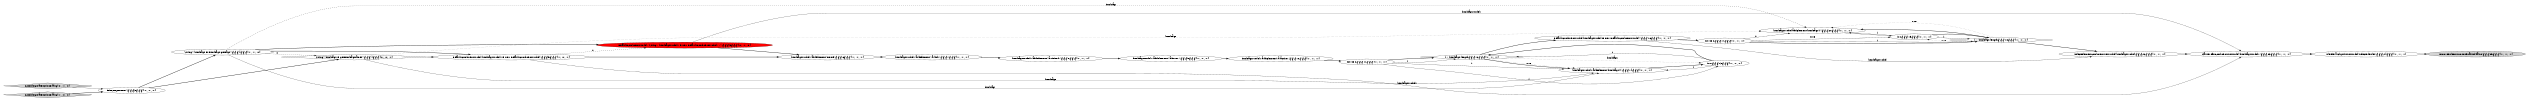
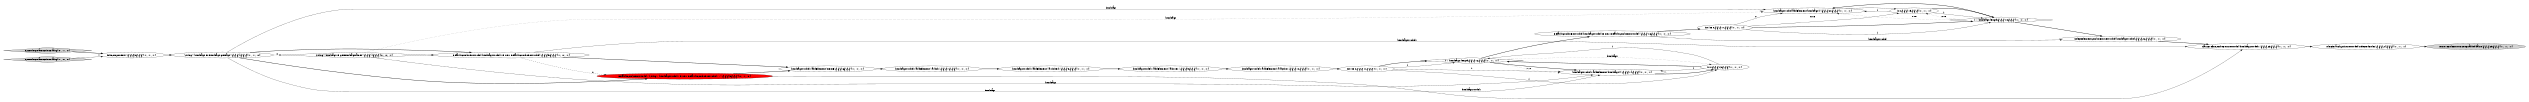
edge "String(( htmlTags = HtmlTags.getTags()@@@4@@@['1', '1', '0']" -> "htmlTagsModel.addElement(htmlTags(i()@@@20@@@['1', '1', '1']": style dashed -> solid
edge "initComponents()@@@3@@@['1', '1', '1']" -> "String(( htmlTags = getHtmlTagNames()@@@4@@@['0', '0', '1']": removed
edge "CssRuleCreateActionDialog['0', '1', '0']" -> "initComponents()@@@3@@@['1', '1', '1']": style solid -> bold
edge "CssRuleCreateActionDialog['1', '0', '0']" -> "initComponents()@@@3@@@['1', '1', '1']": style bold -> solid
